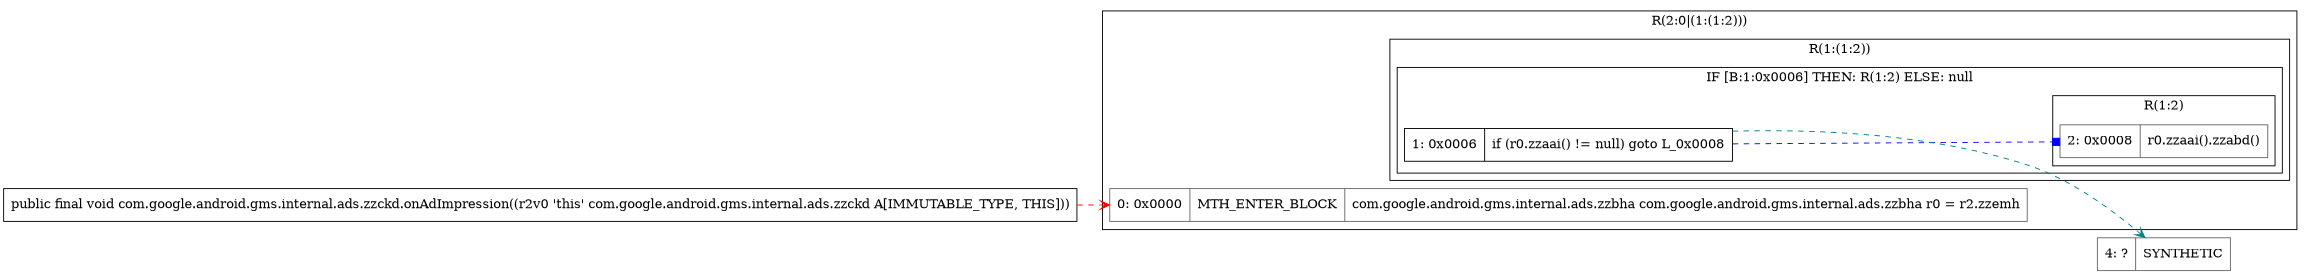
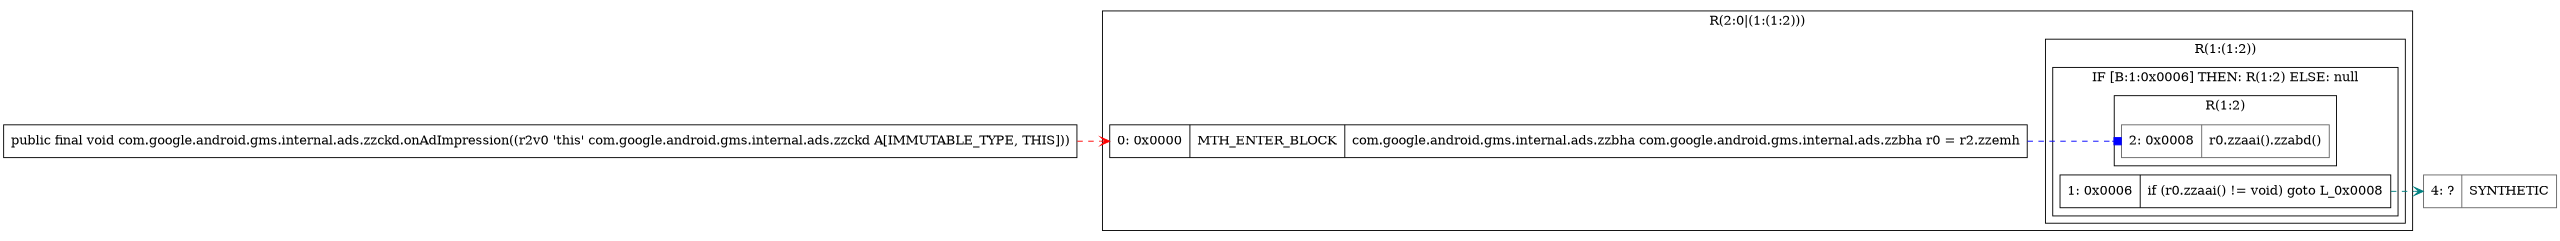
edge "1: 0x0006" -> "2: 0x0008": now "0: 0x0000" -> "2: 0x0008"
node "1: 0x0006": text "if (r0.zzaai() != null) goto L_0x0008" -> "if (r0.zzaai() != void) goto L_0x0008"
node "0: 0x0000": color gray40 -> black
